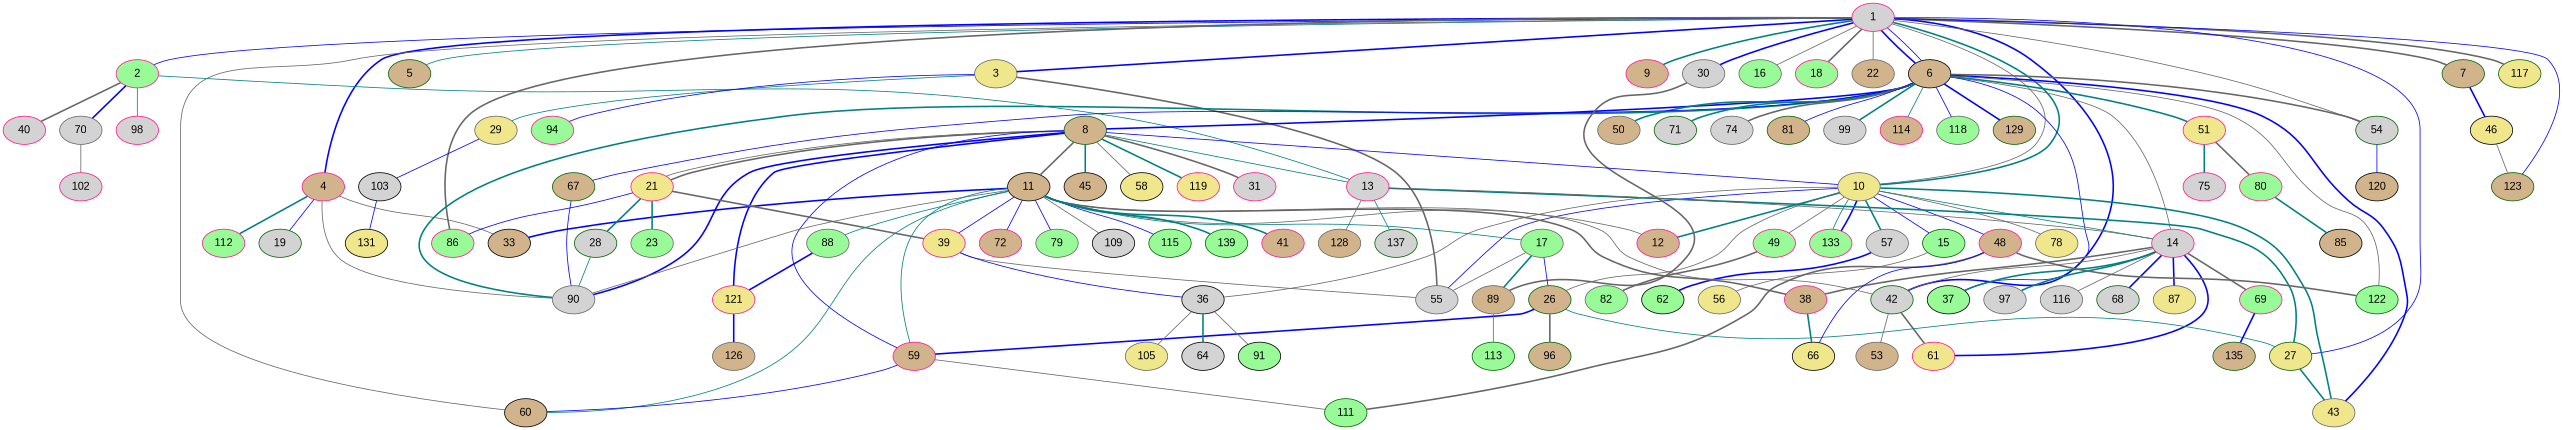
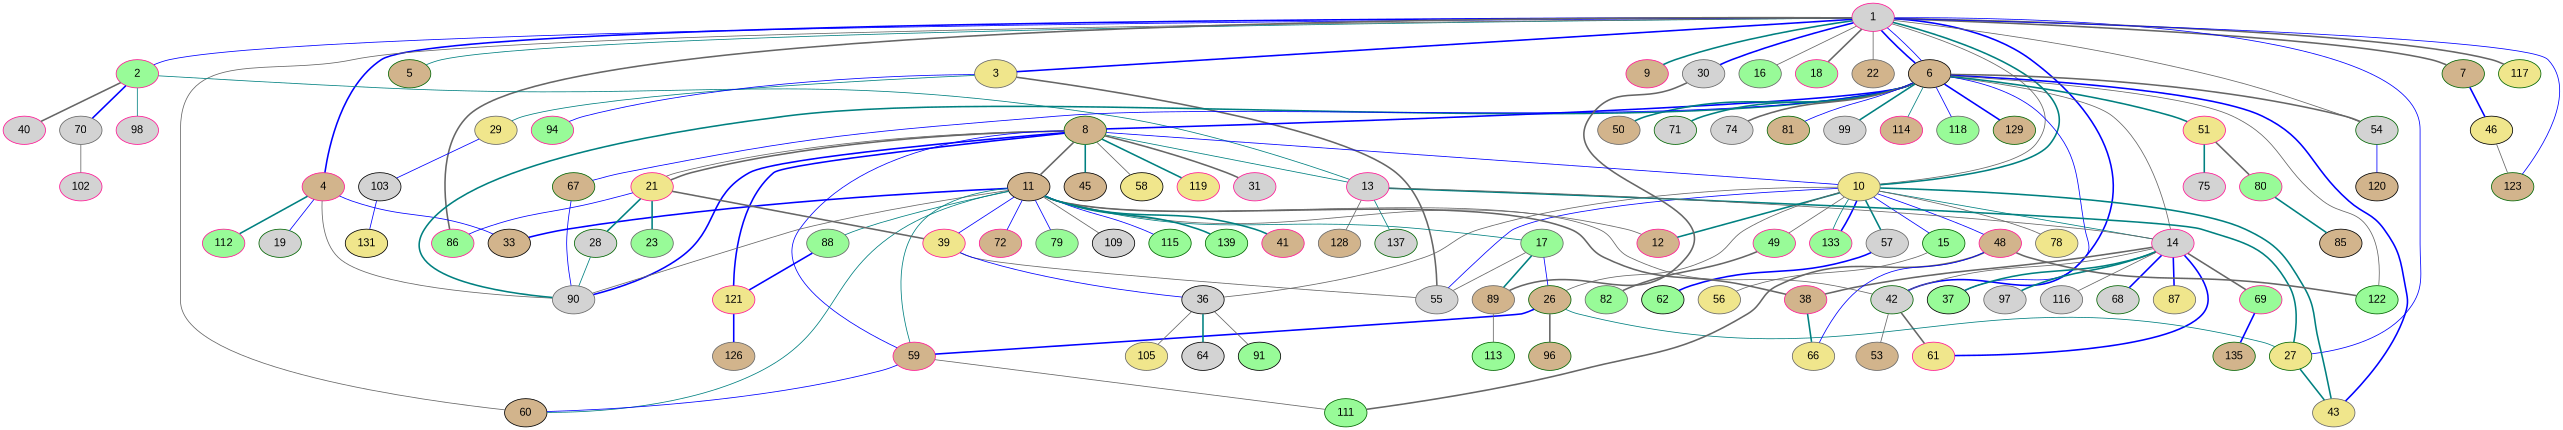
edge "4" -- "33": color gray40 -> blue
node "66": color black -> gray40
